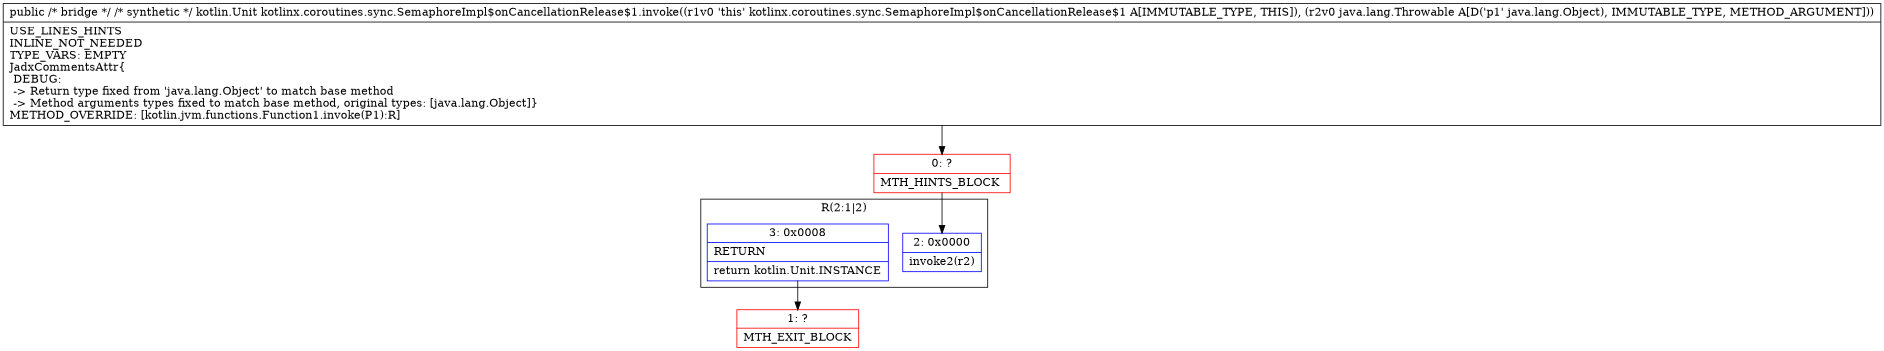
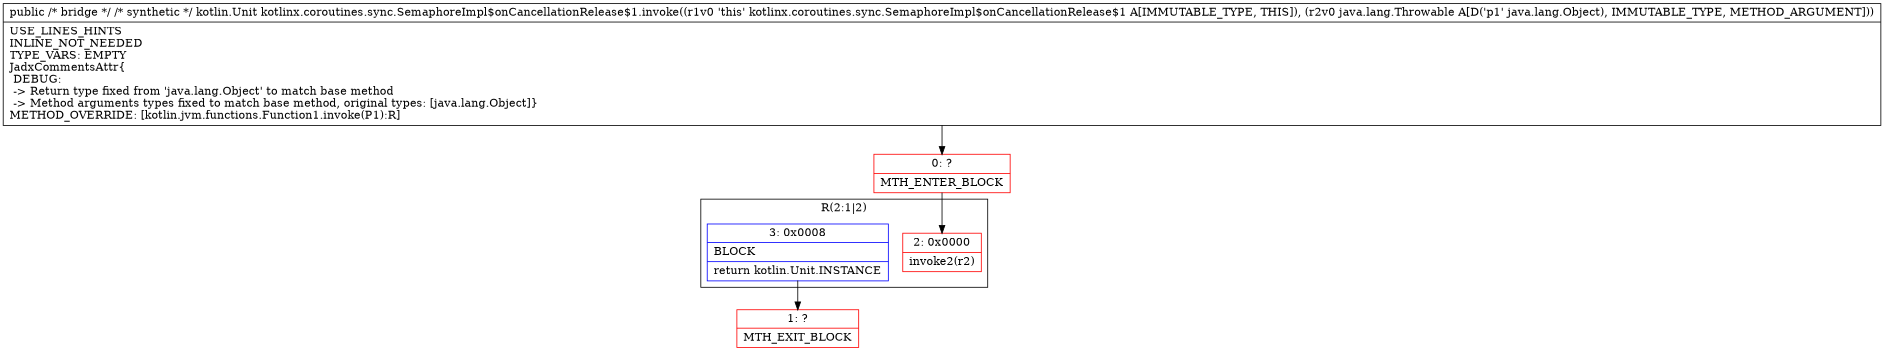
node "0: ?": text "MTH_HINTS_BLOCK" -> "MTH_ENTER_BLOCK"
node "3: 0x0008": text "RETURN" -> "BLOCK"
node "2: 0x0000": color blue -> red
